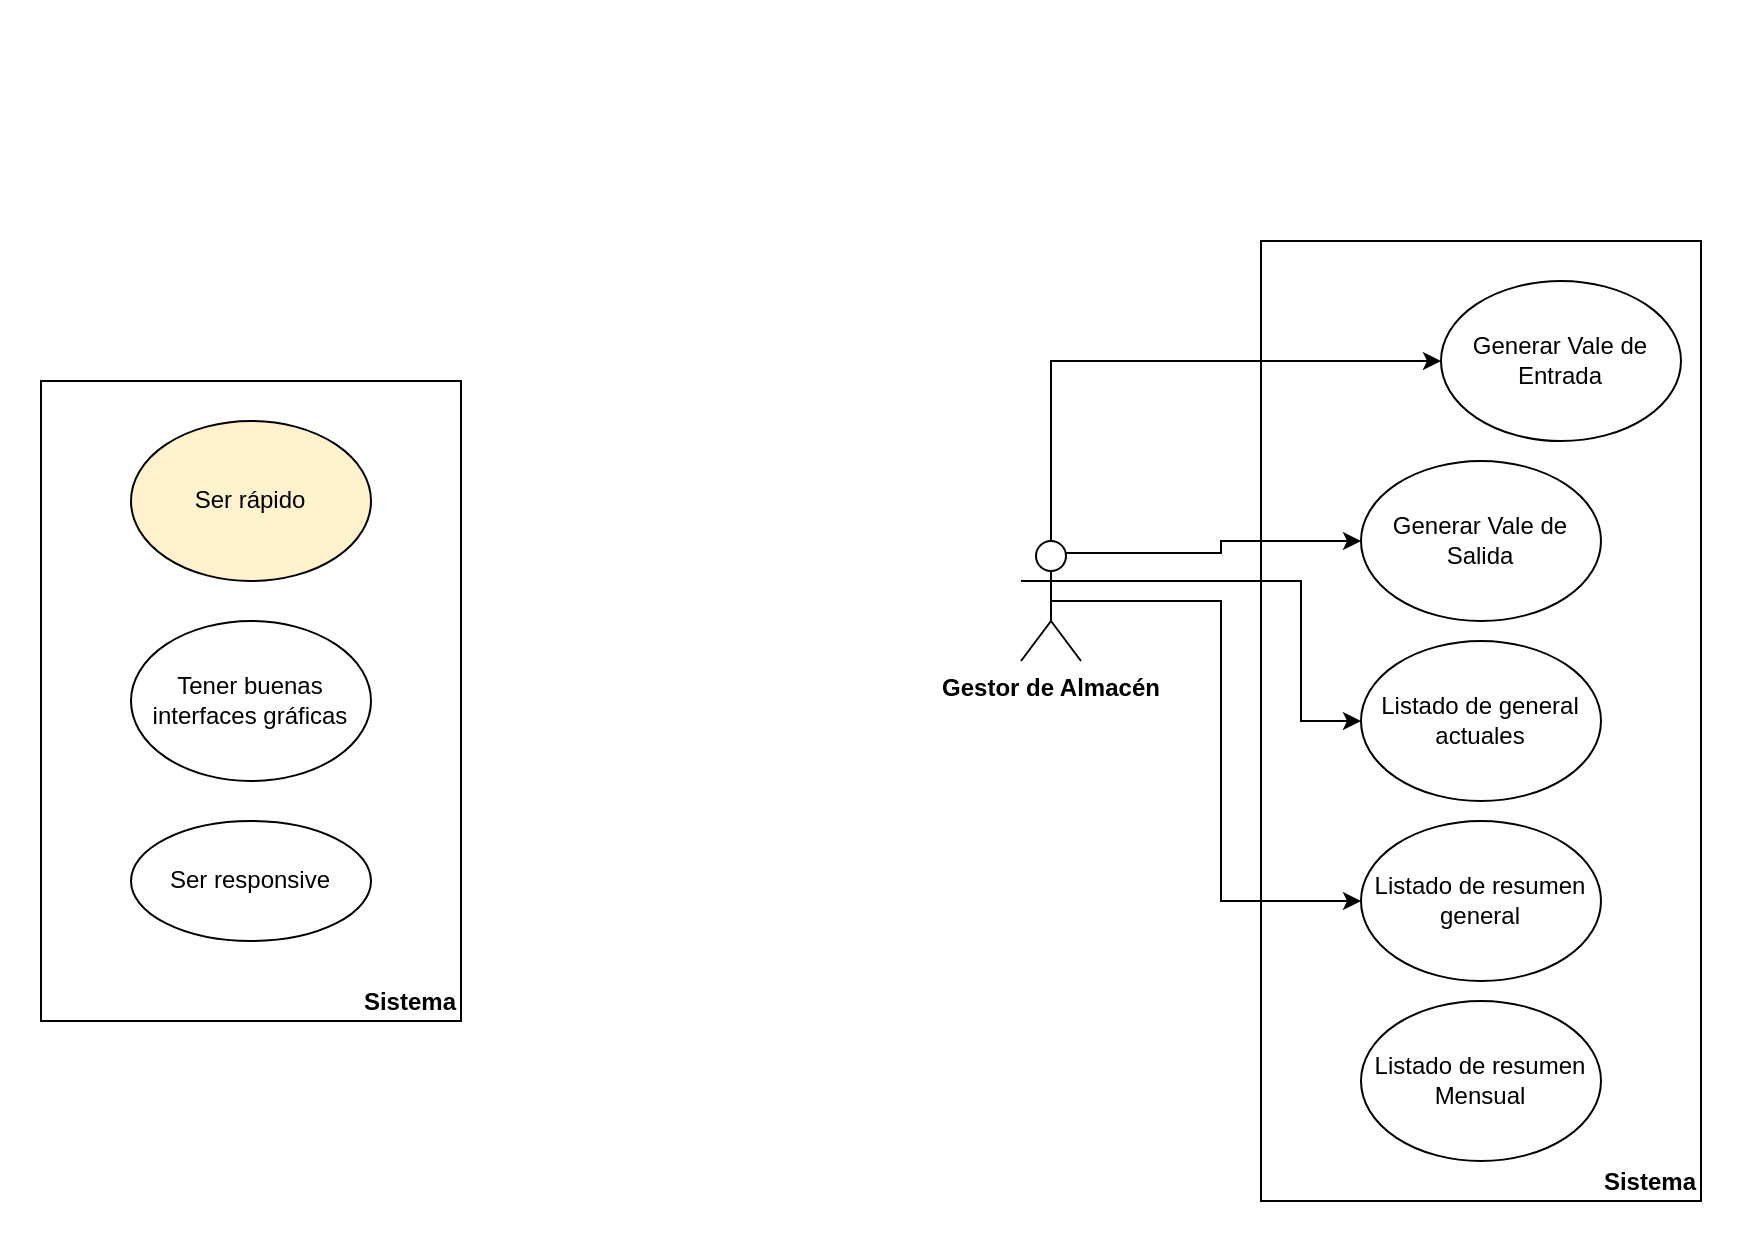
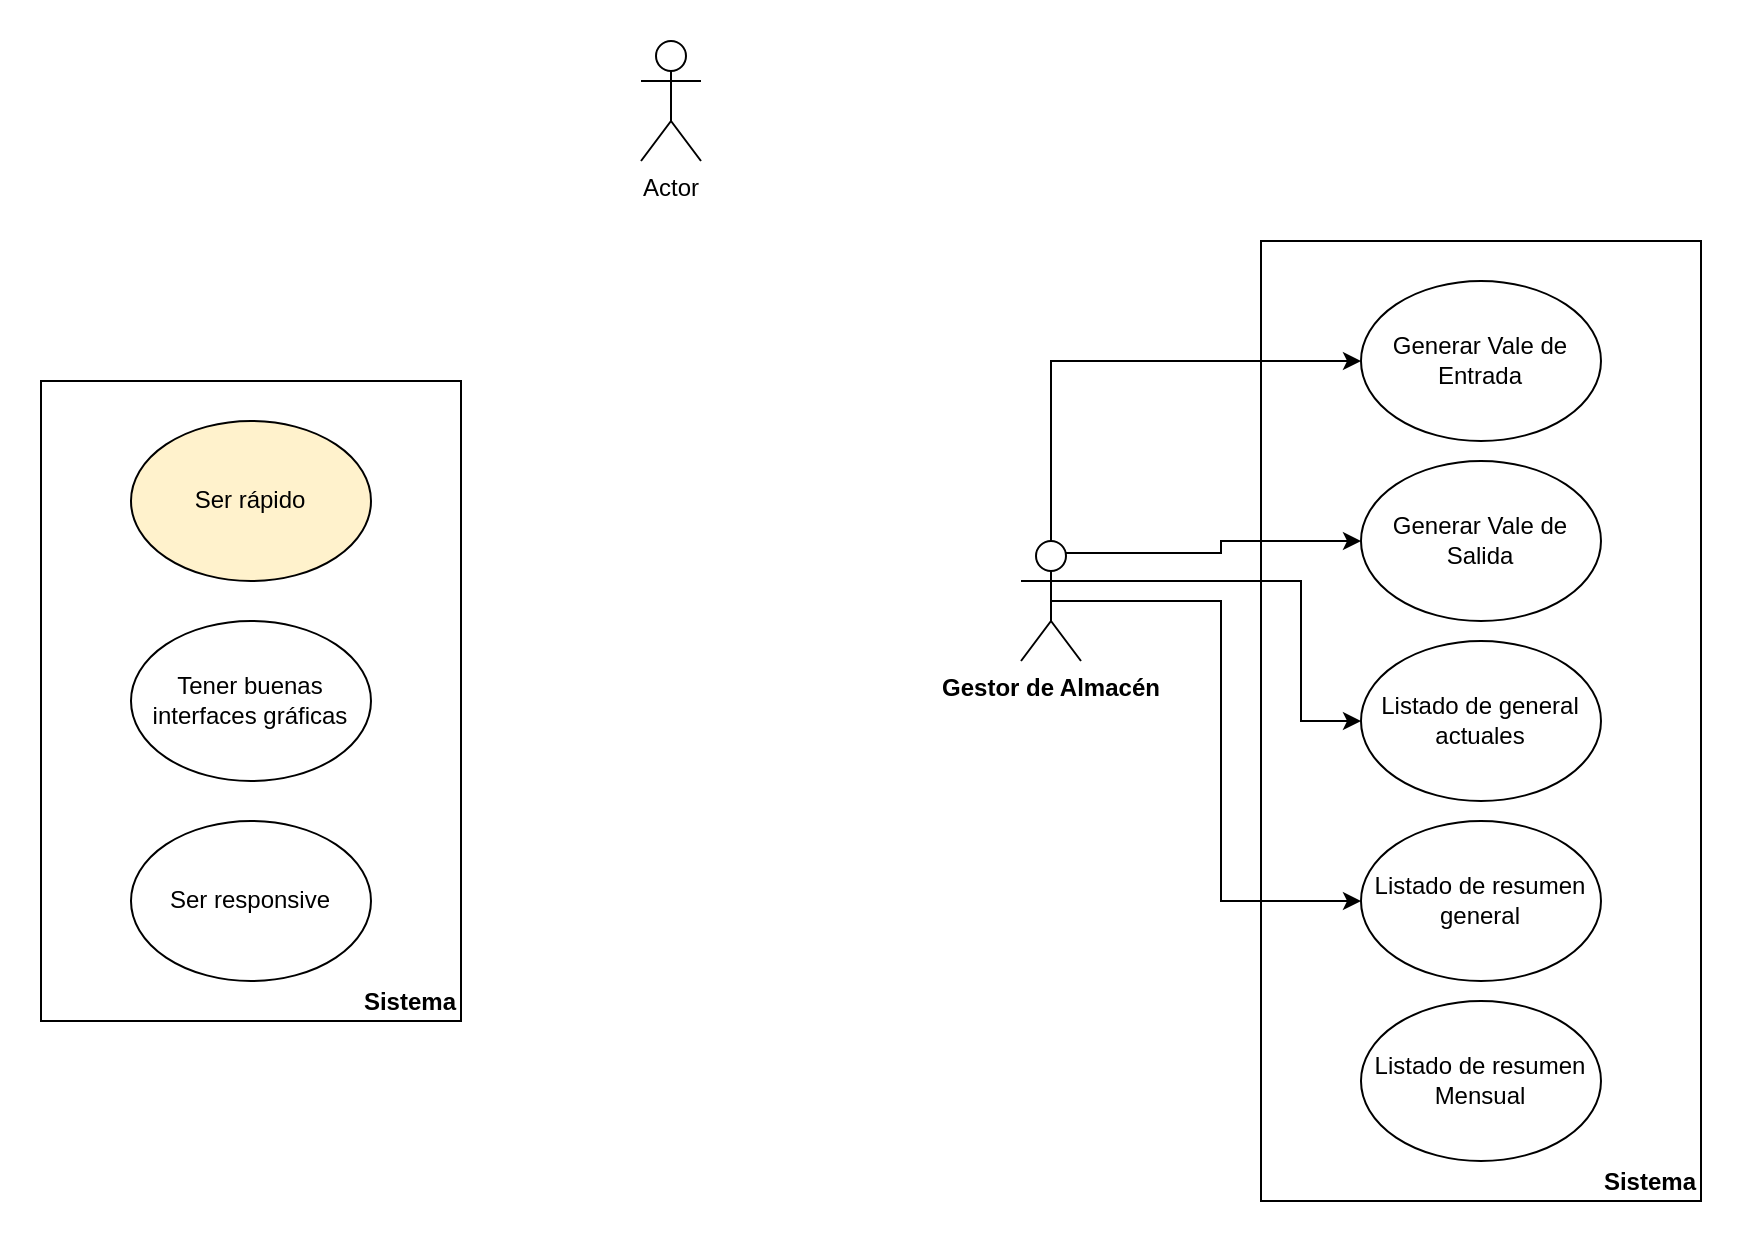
node "Actor": added
node "Generar Vale de Entrada": moved (1561, 361) -> (1481, 361)
node "Ser responsive": size 240x120 -> 240x160
